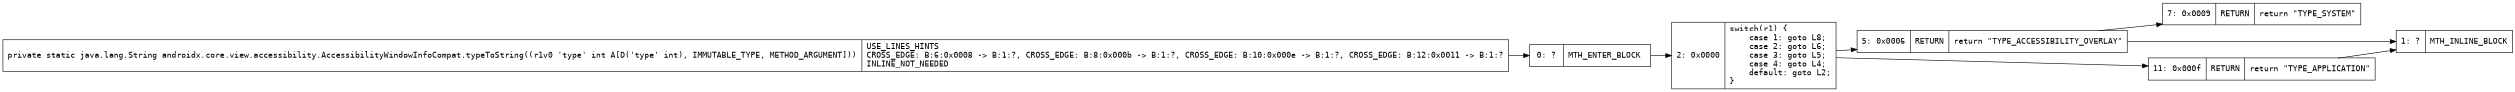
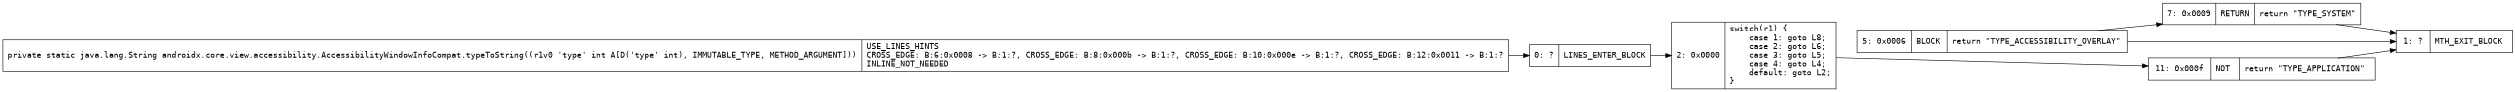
edge "7: 0x0009" -> "1: ?": added
node "5: 0x0006": text "RETURN" -> "BLOCK"
node "1: ?": text "MTH_INLINE_BLOCK" -> "MTH_EXIT_BLOCK"
edge "2: 0x0000" -> "5: 0x0006": removed
node "0: ?": text "MTH_ENTER_BLOCK" -> "LINES_ENTER_BLOCK"
node "11: 0x000f": text "RETURN" -> "NOT"
